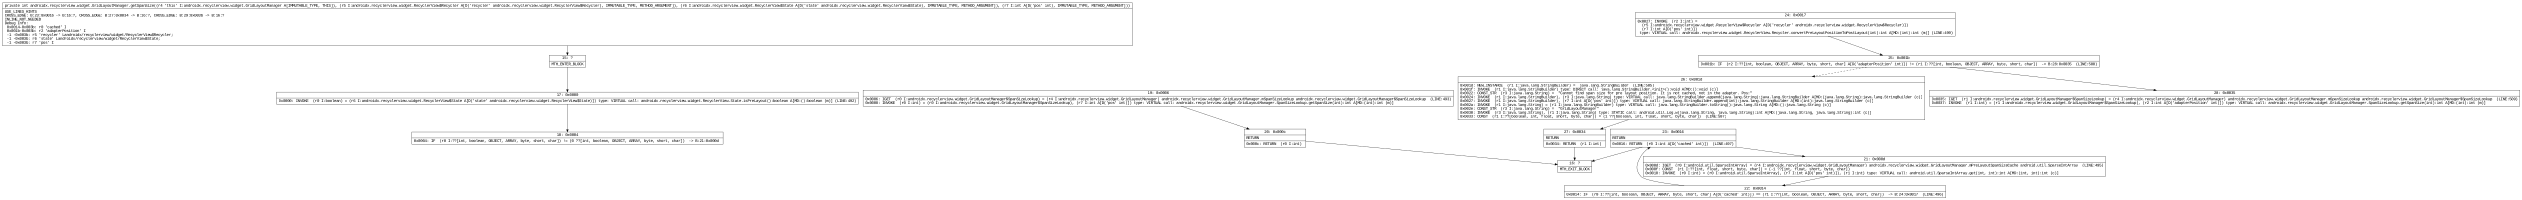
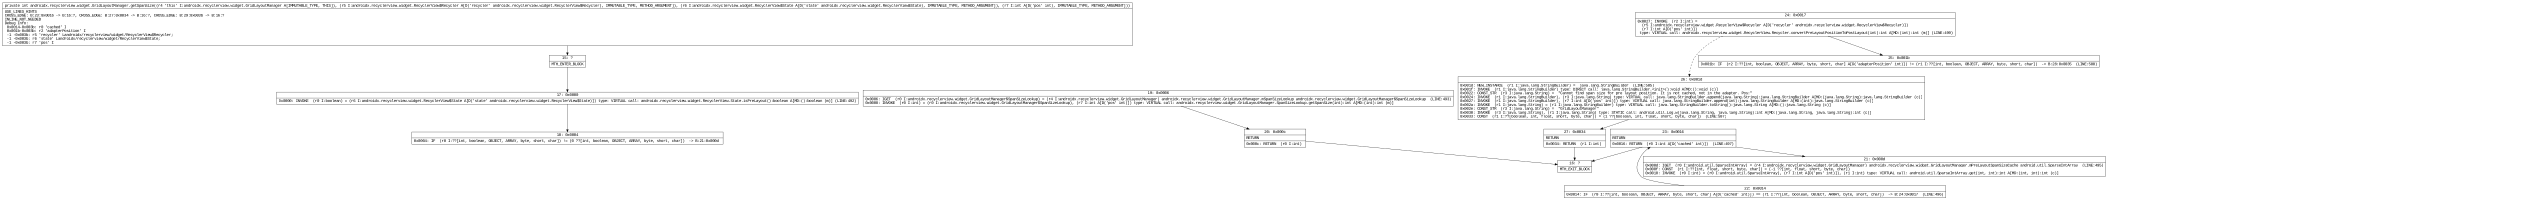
edge "25: 0x001b" -> "26: 0x001d": now "24: 0x0017" -> "26: 0x001d"
node "28: 0x0035": removed
edge "21: 0x000d" -> "22: 0x0014": removed
